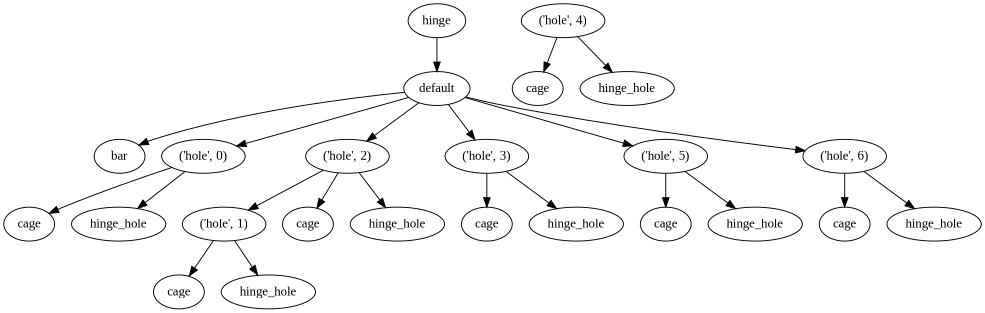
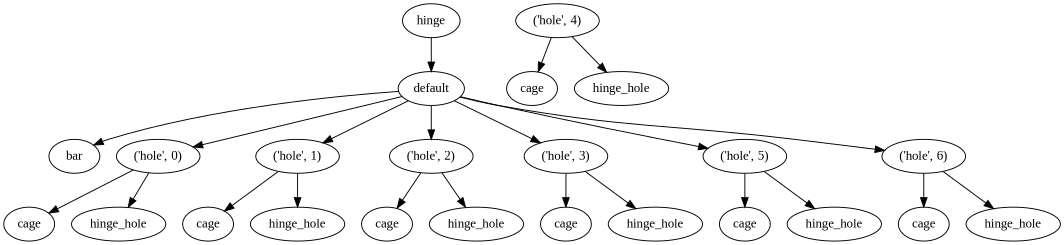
edge "('hole', 2)" -> "('hole', 1)": now "default" -> "('hole', 1)"
